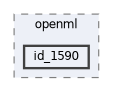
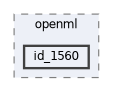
node "id_1590": label "id_1590" -> "id_1560"
